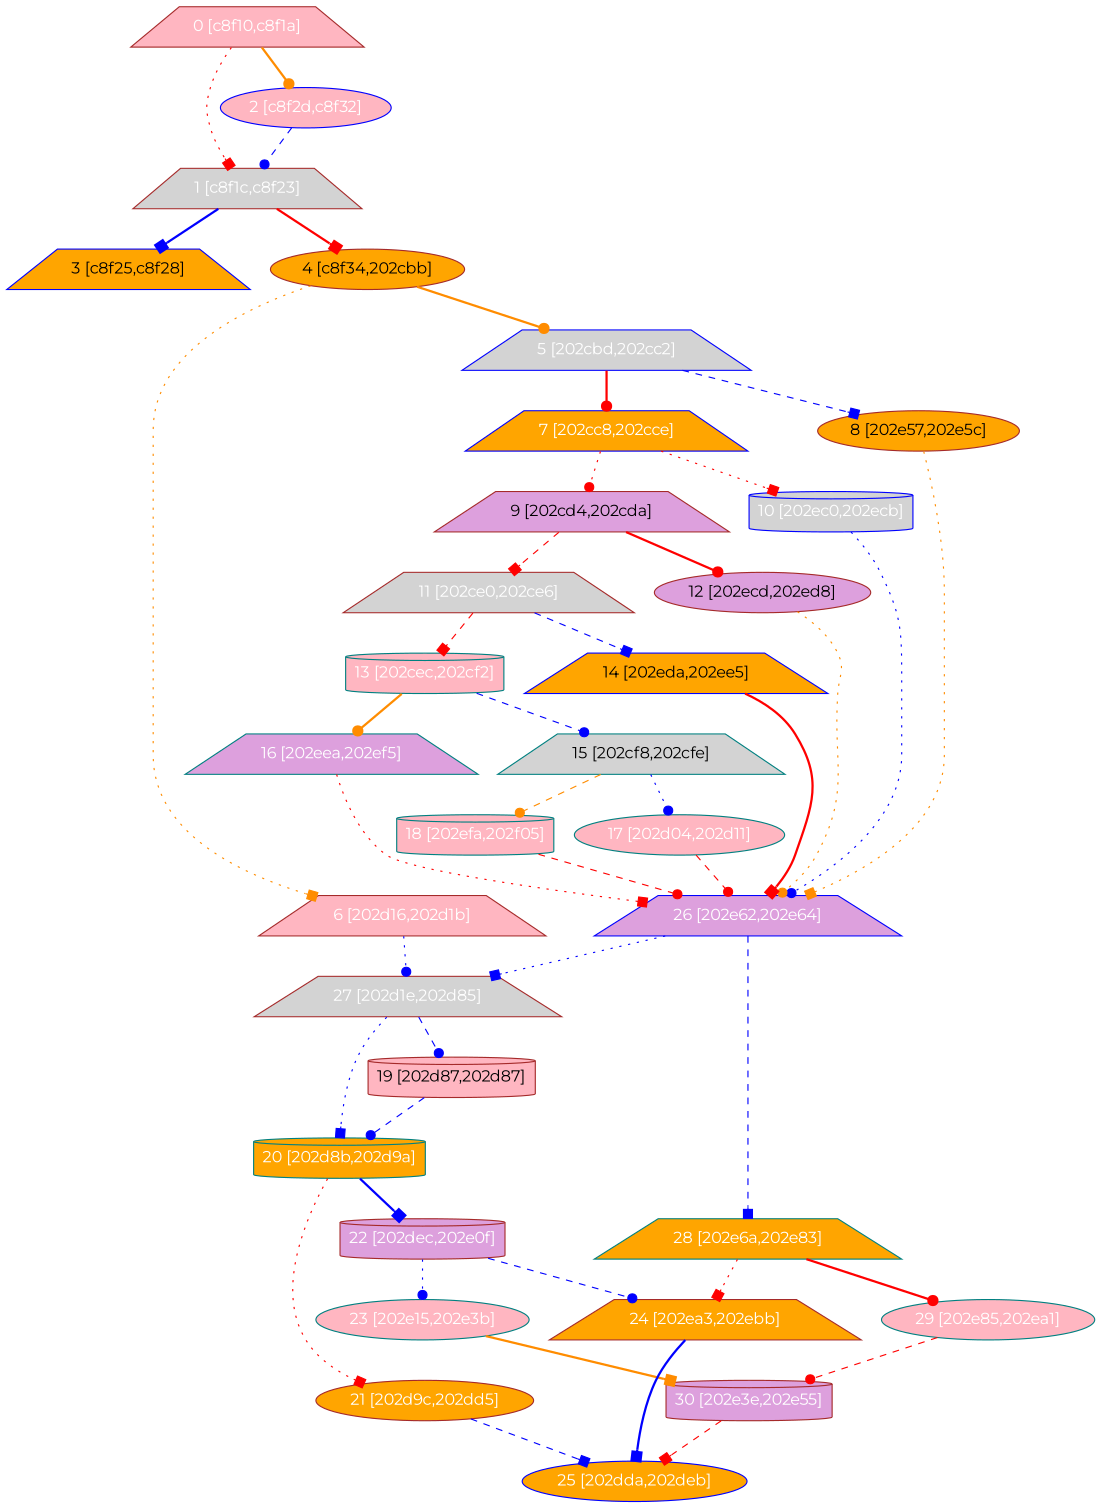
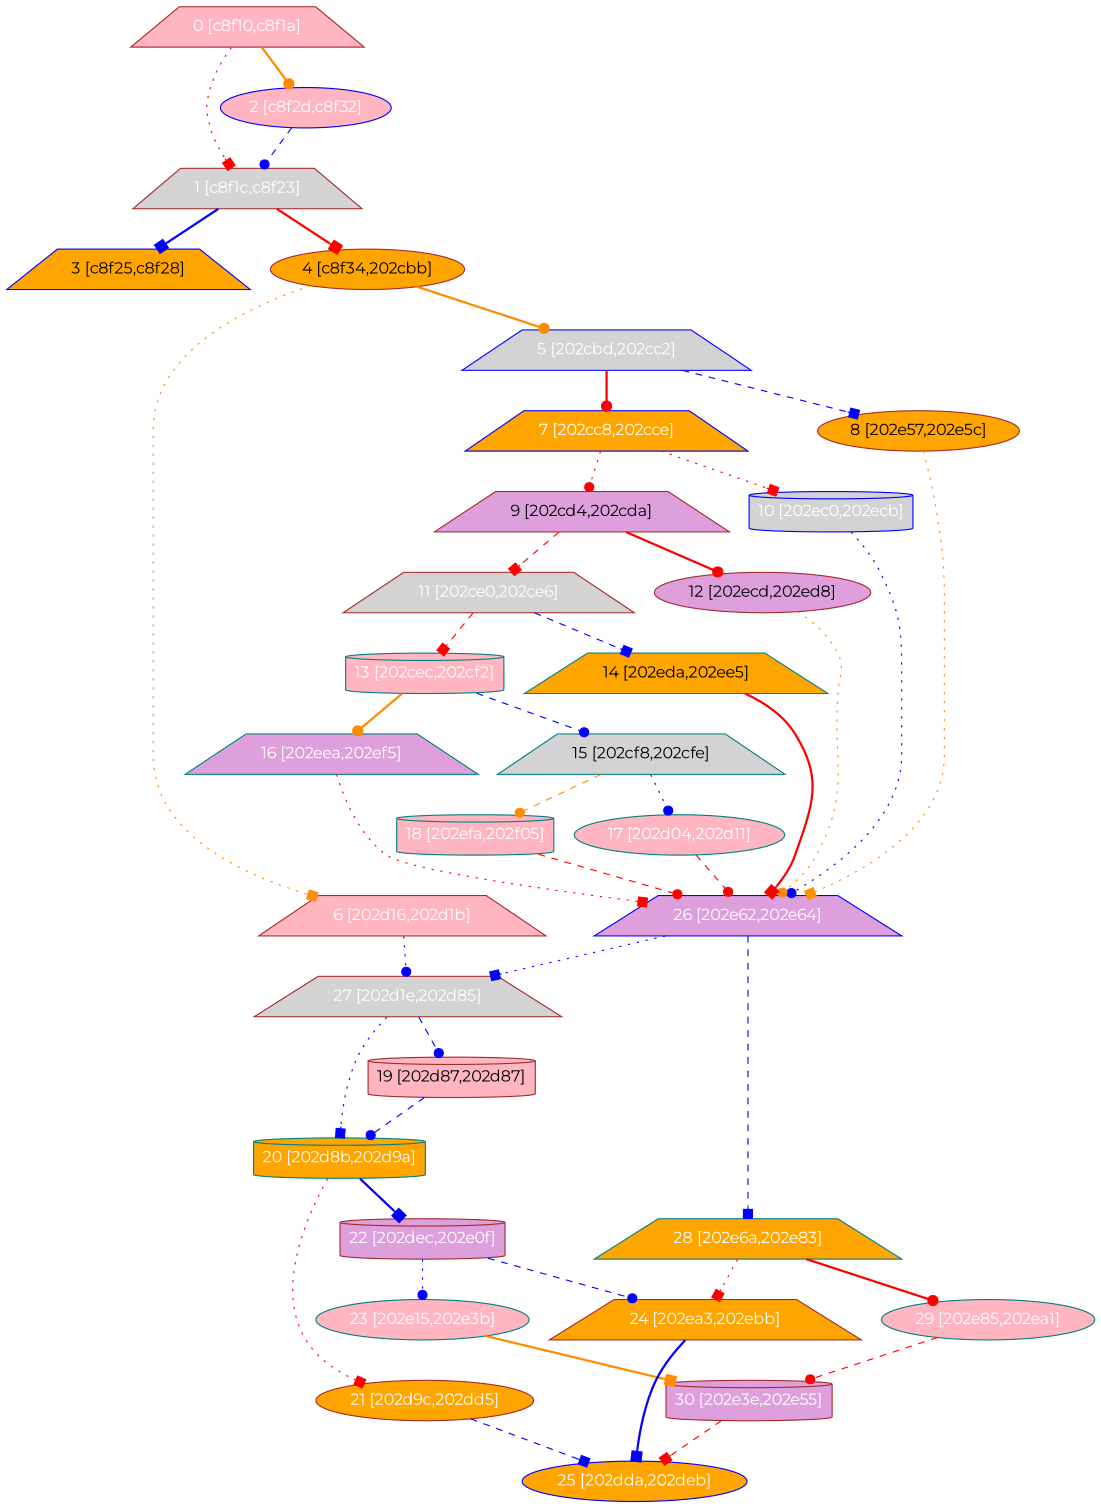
node "14 [202eda,202ee5]": color blue -> teal
